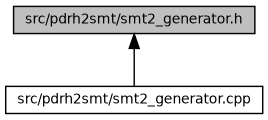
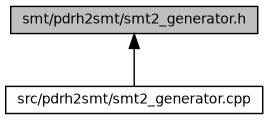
node "src/pdrh2smt/smt2_generator.h": label "src/pdrh2smt/smt2_generator.h" -> "smt/pdrh2smt/smt2_generator.h"
